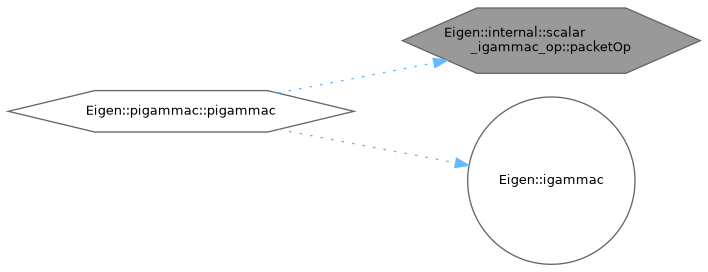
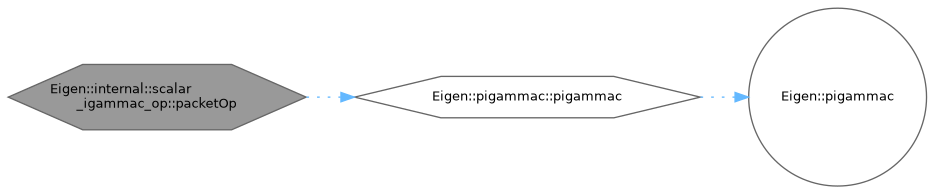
edge "Eigen::pigammac::pigammac" -> "Eigen::internal::scalar _igammac_op::packetOp": reversed
node "Eigen::igammac": label "Eigen::igammac" -> "Eigen::pigammac"
